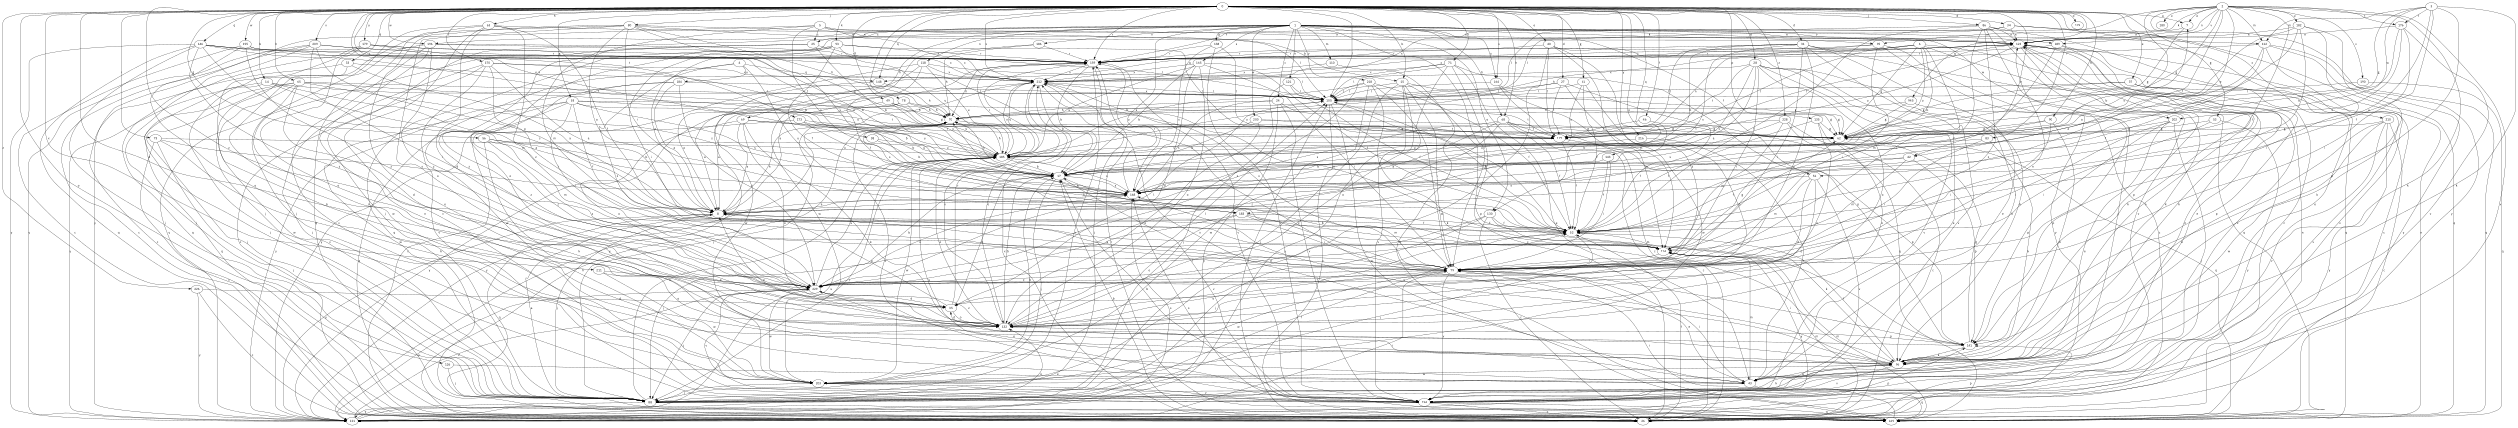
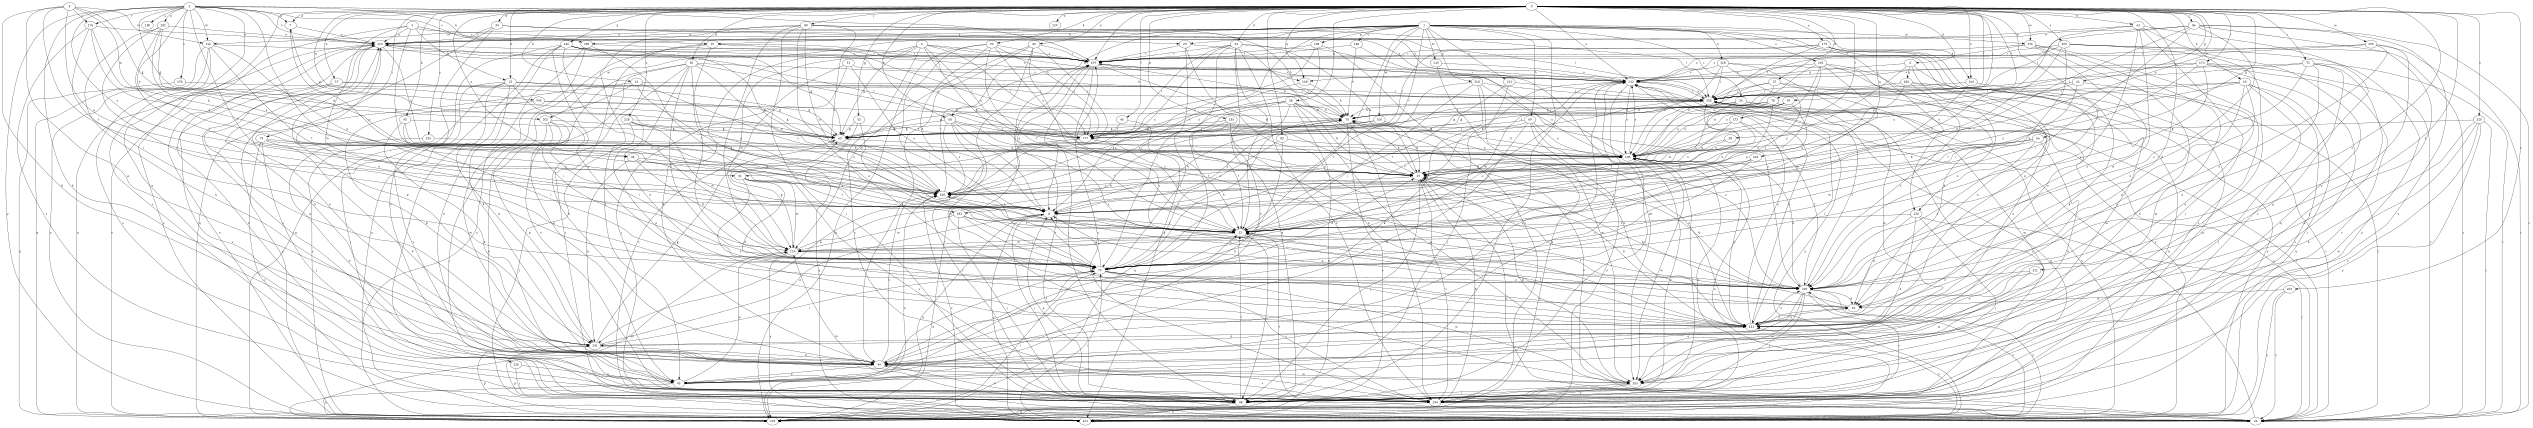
edge "0" -> "33": now "0" -> "4"
edge "80" -> "183": now "80" -> "79"
